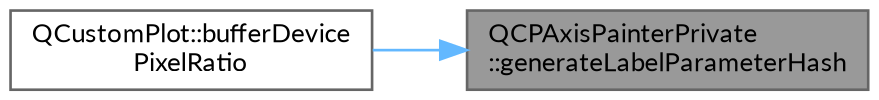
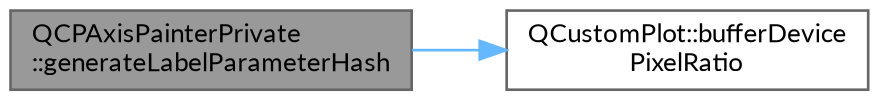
edge "QCustomPlot::bufferDevice PixelRatio" -> "QCPAxisPainterPrivate ::generateLabelParameterHash": reversed
